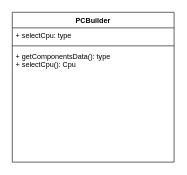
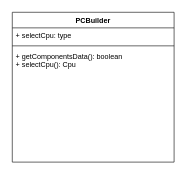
node "+ getComponentsData(): type + selectCpu(): Cpu": label "+ getComponentsData(): type + selectCpu(): Cpu" -> "+ getComponentsData(): boolean + selectCpu(): Cpu"
